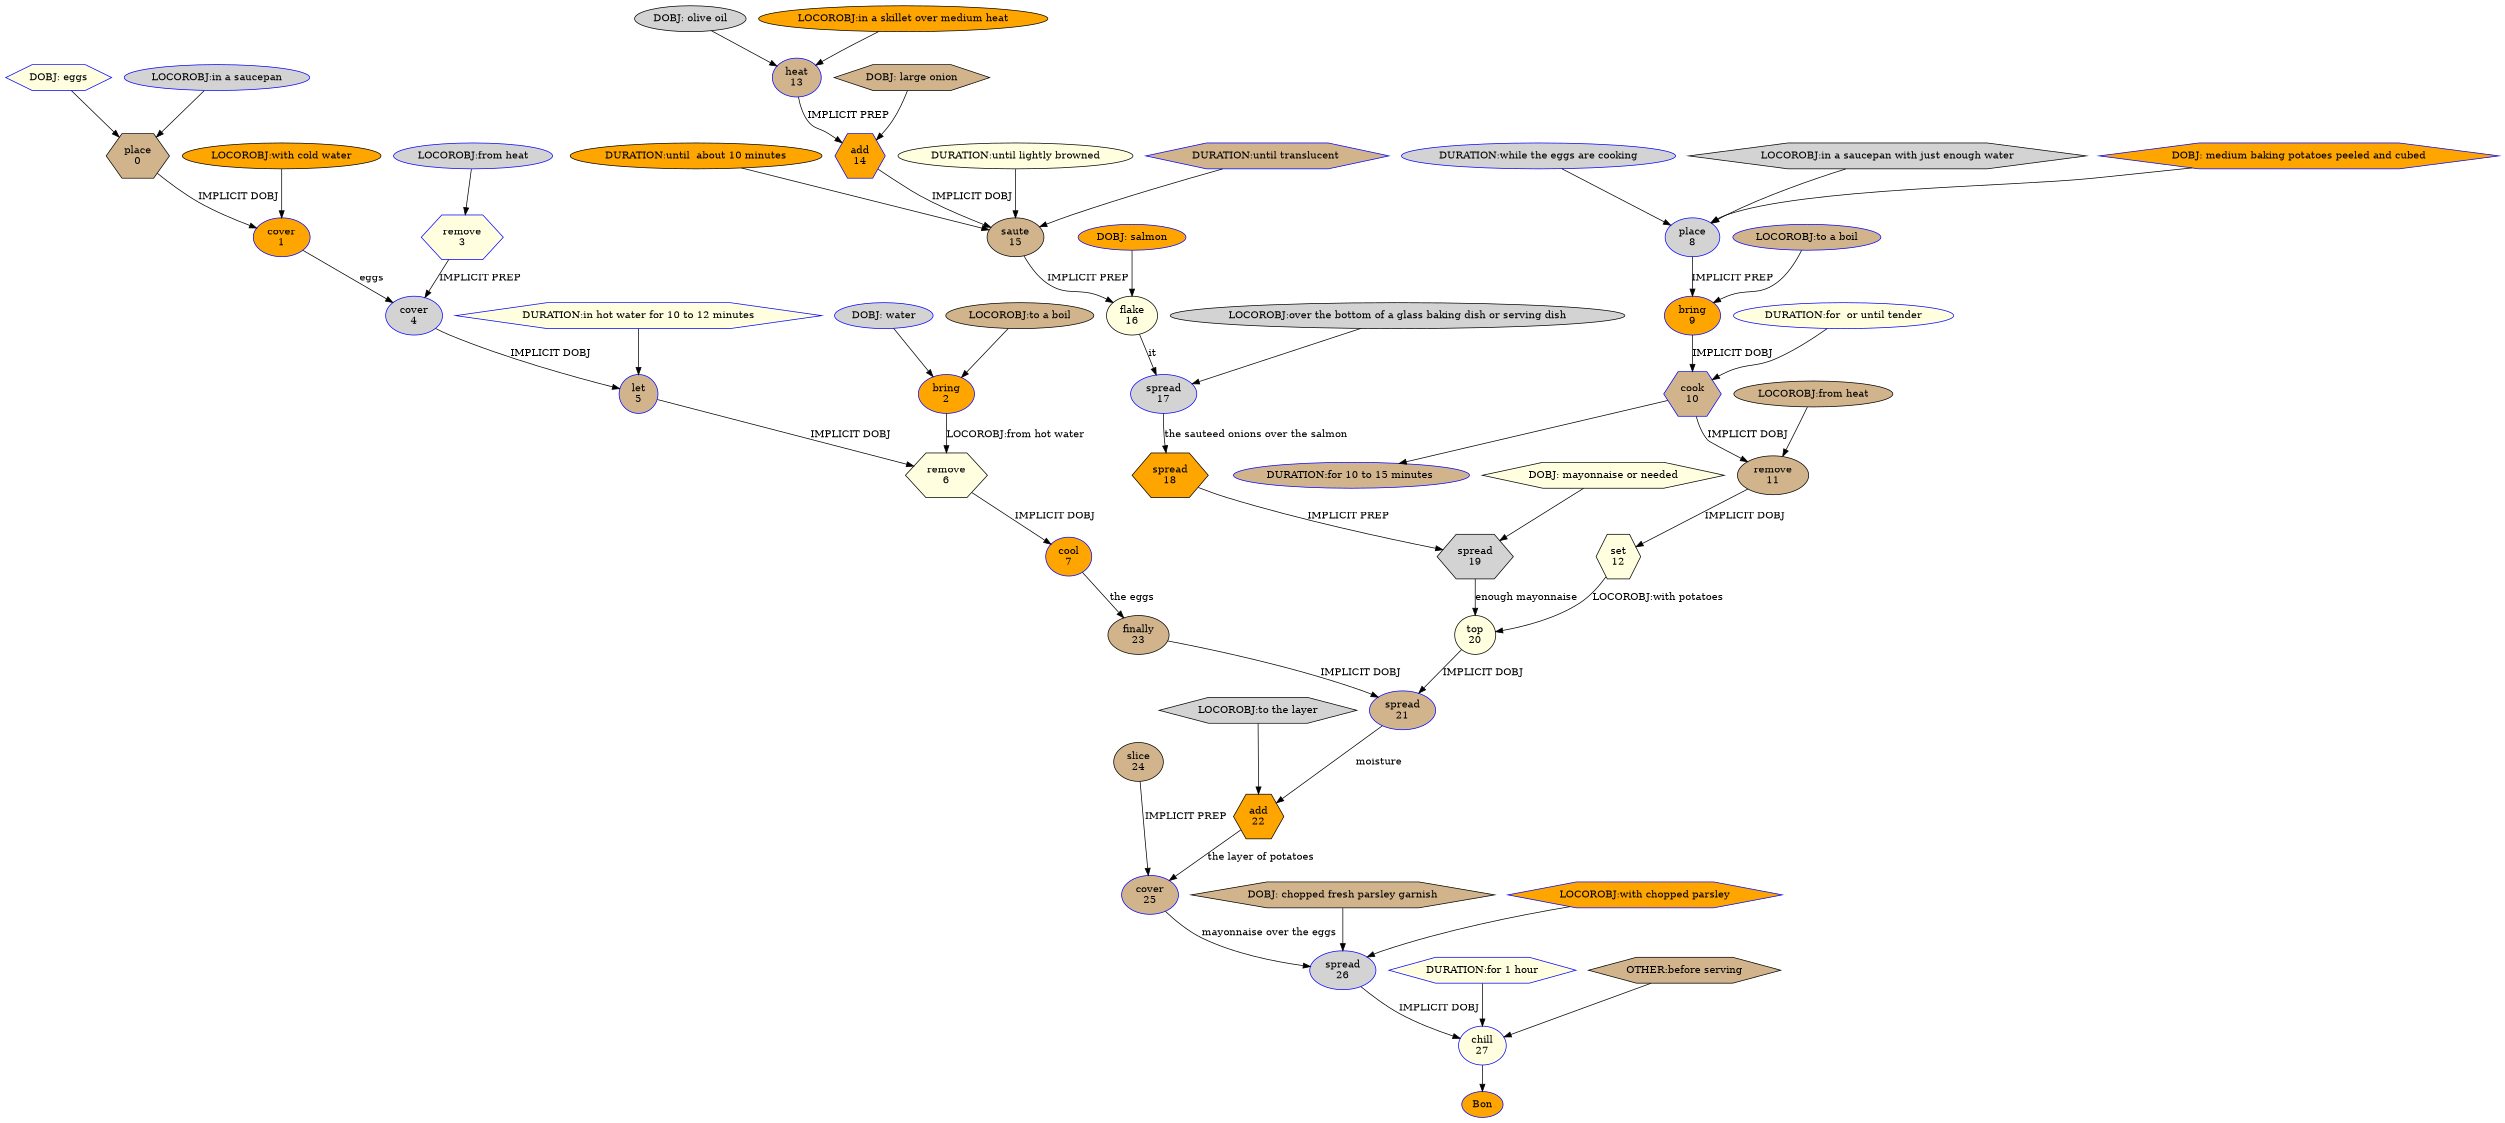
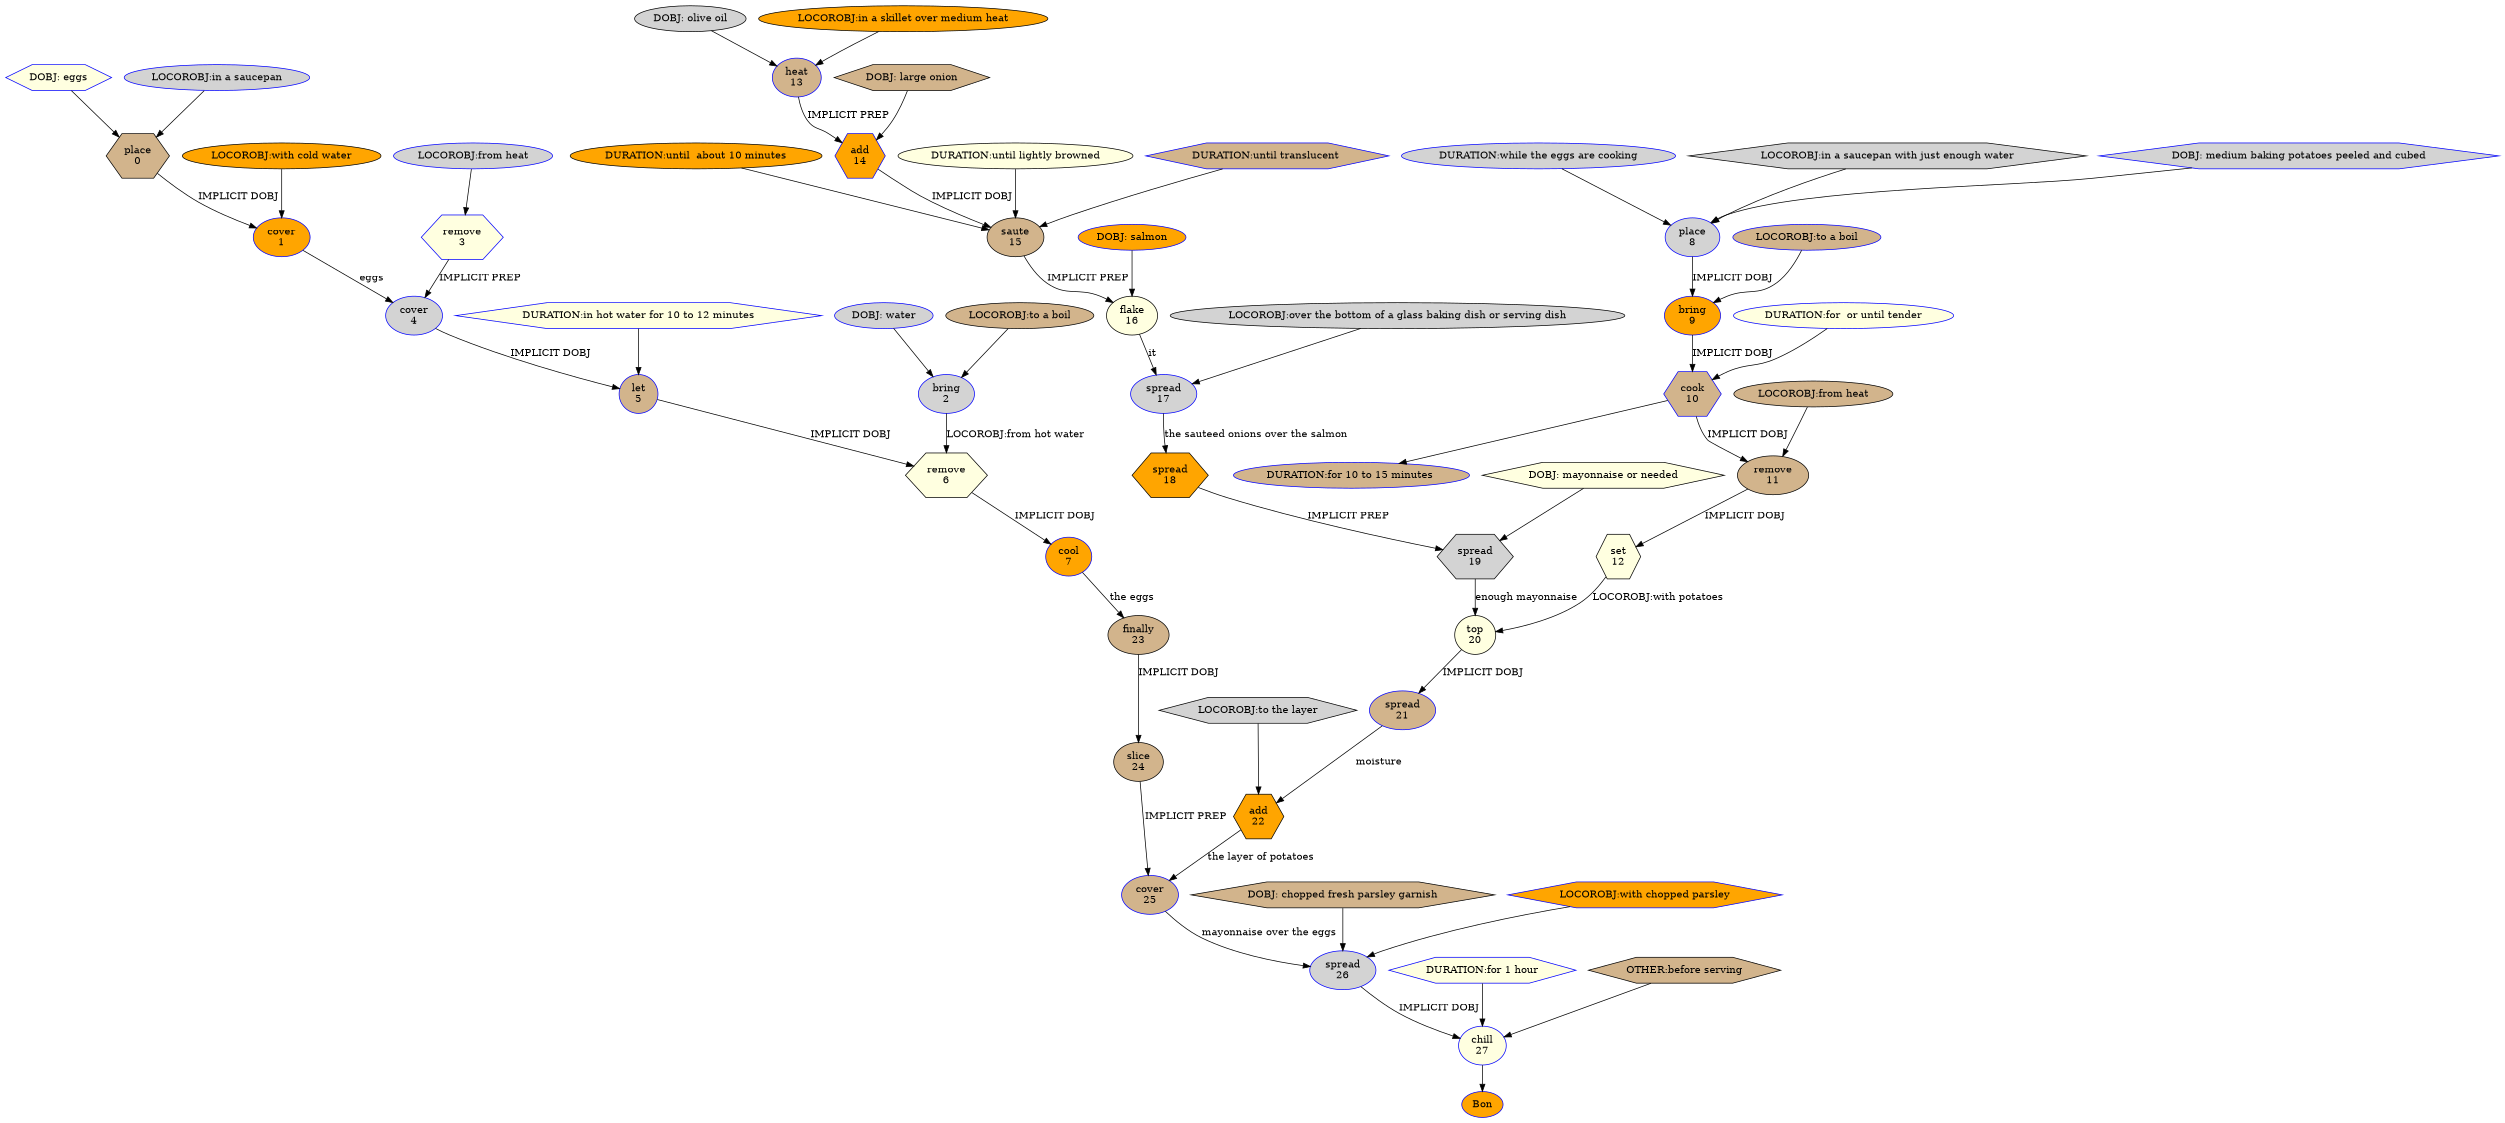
node "DOBJ: medium baking potatoes peeled and cubed": fillcolor orange -> lightgrey
edge "place 8" -> "bring 9": label "IMPLICIT PREP" -> "IMPLICIT DOBJ"
node "bring 2": fillcolor orange -> lightgrey
edge "finally 23" -> "spread 21": now "finally 23" -> "slice 24"
